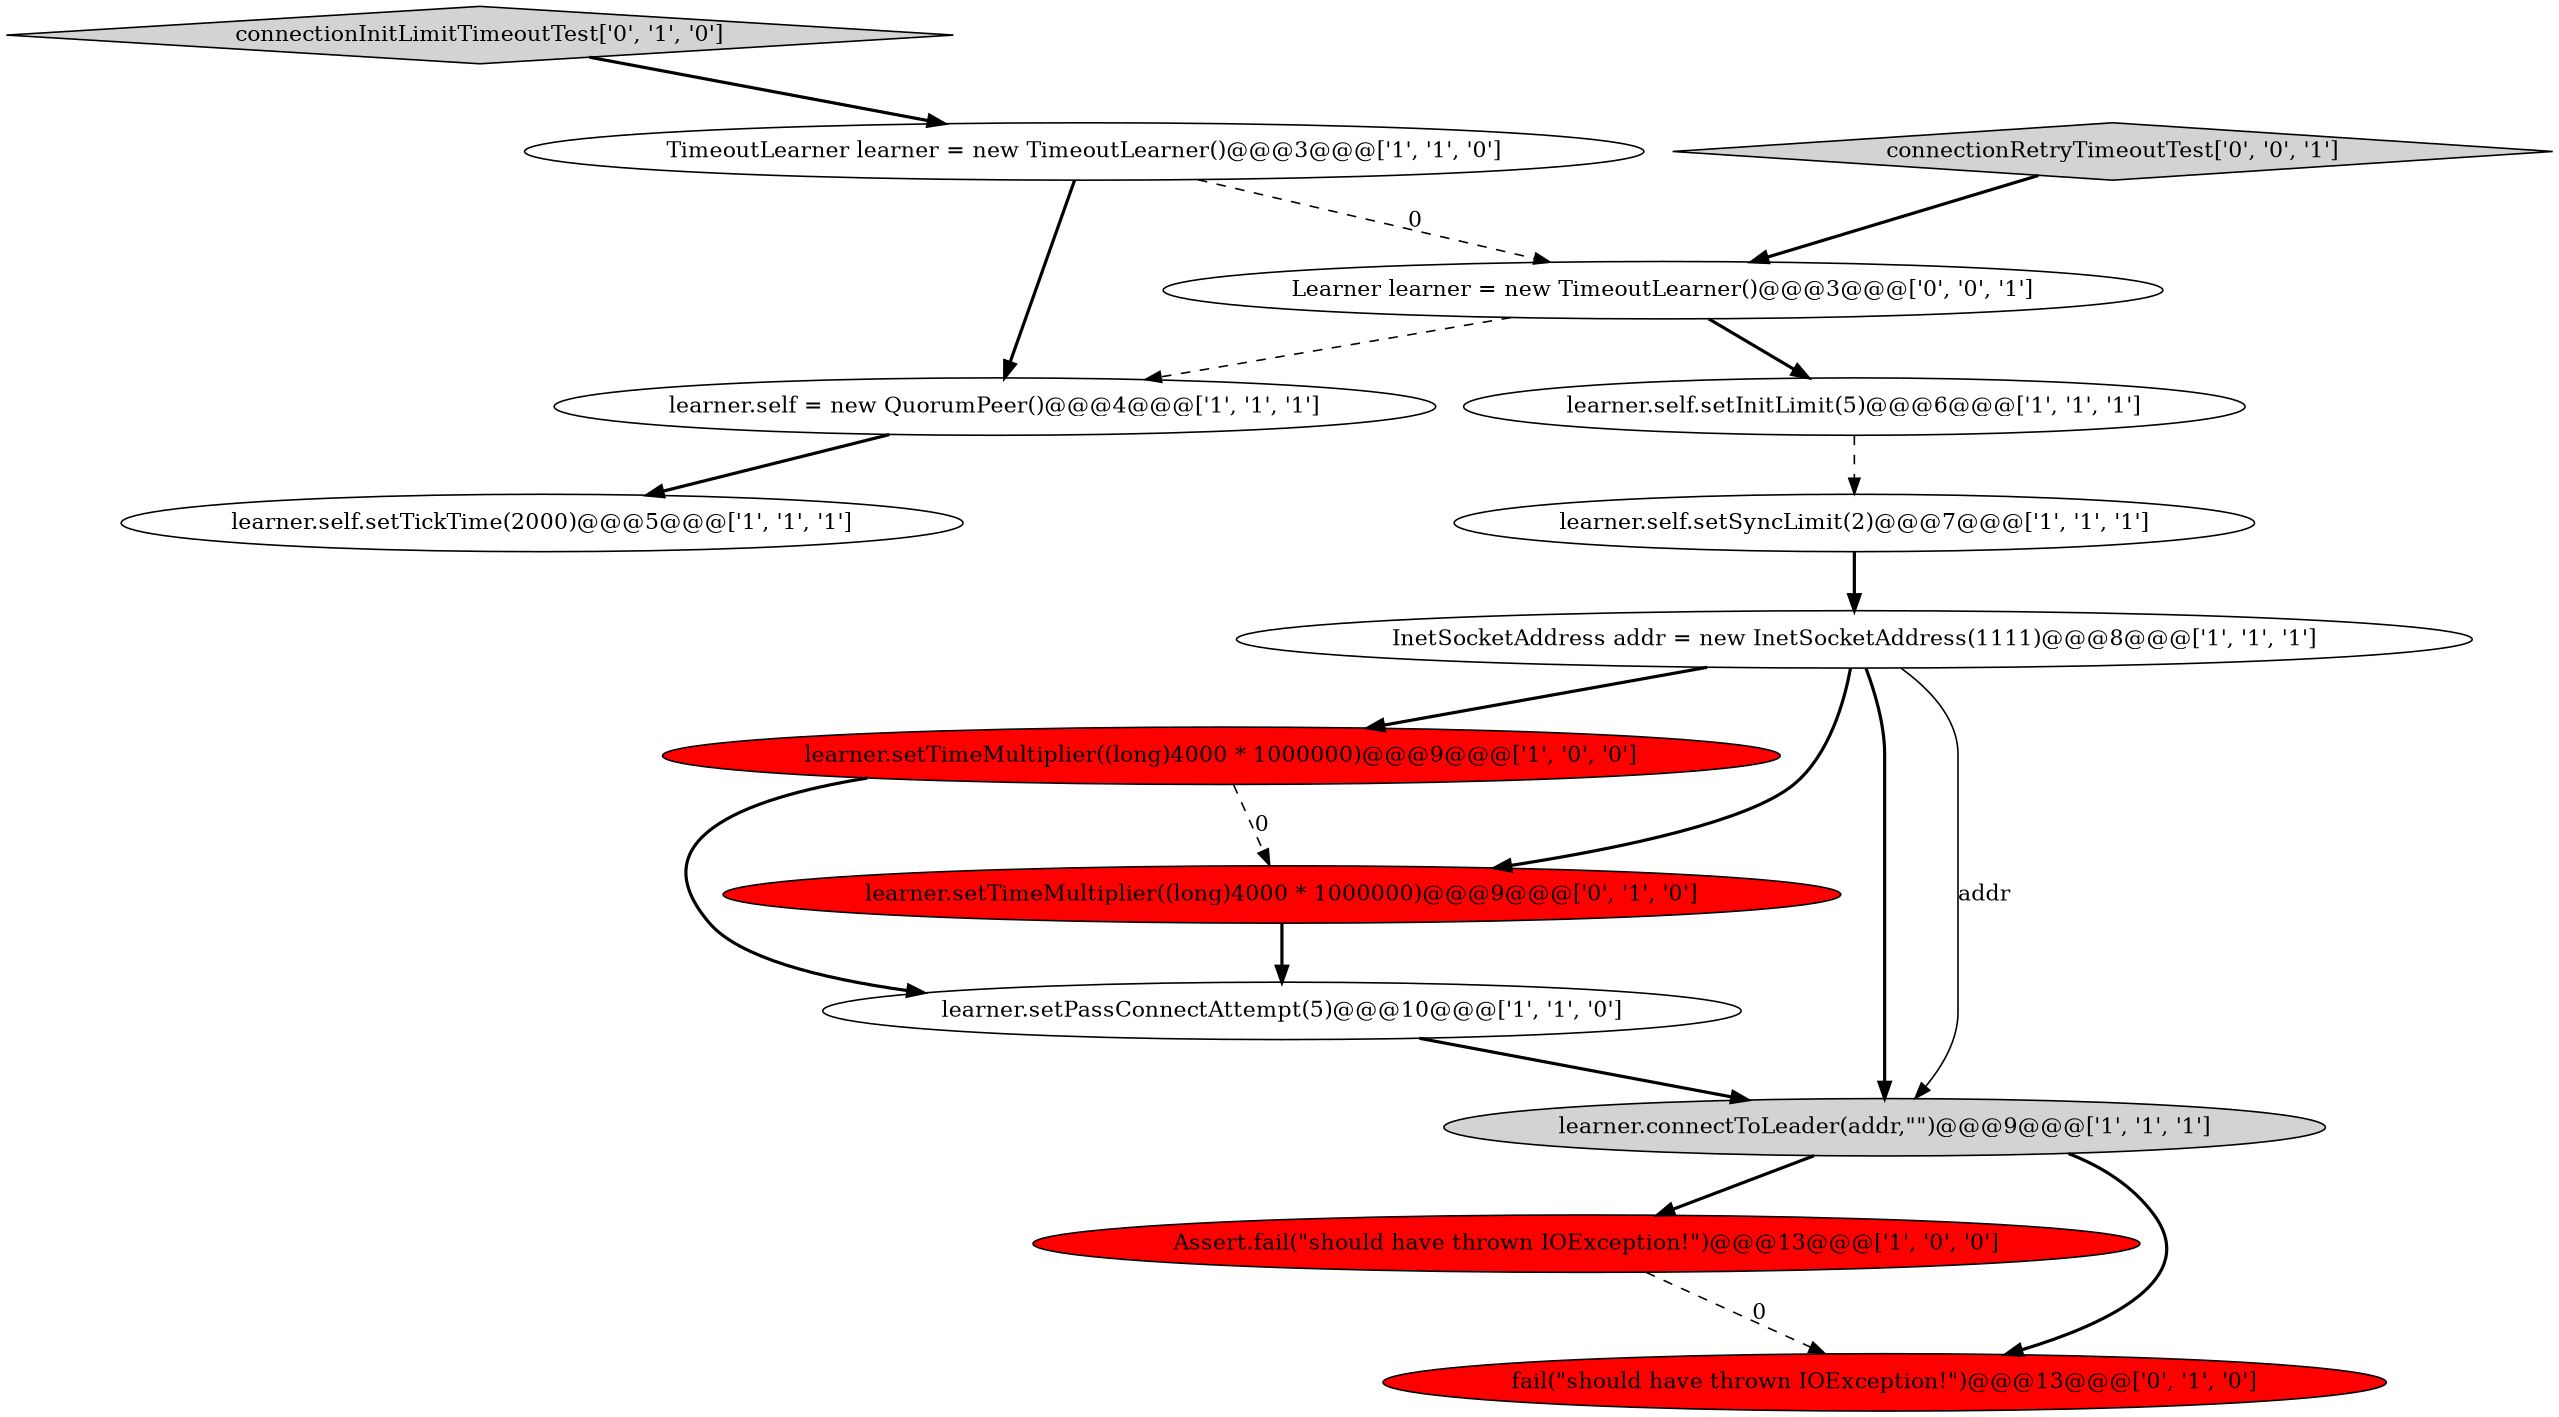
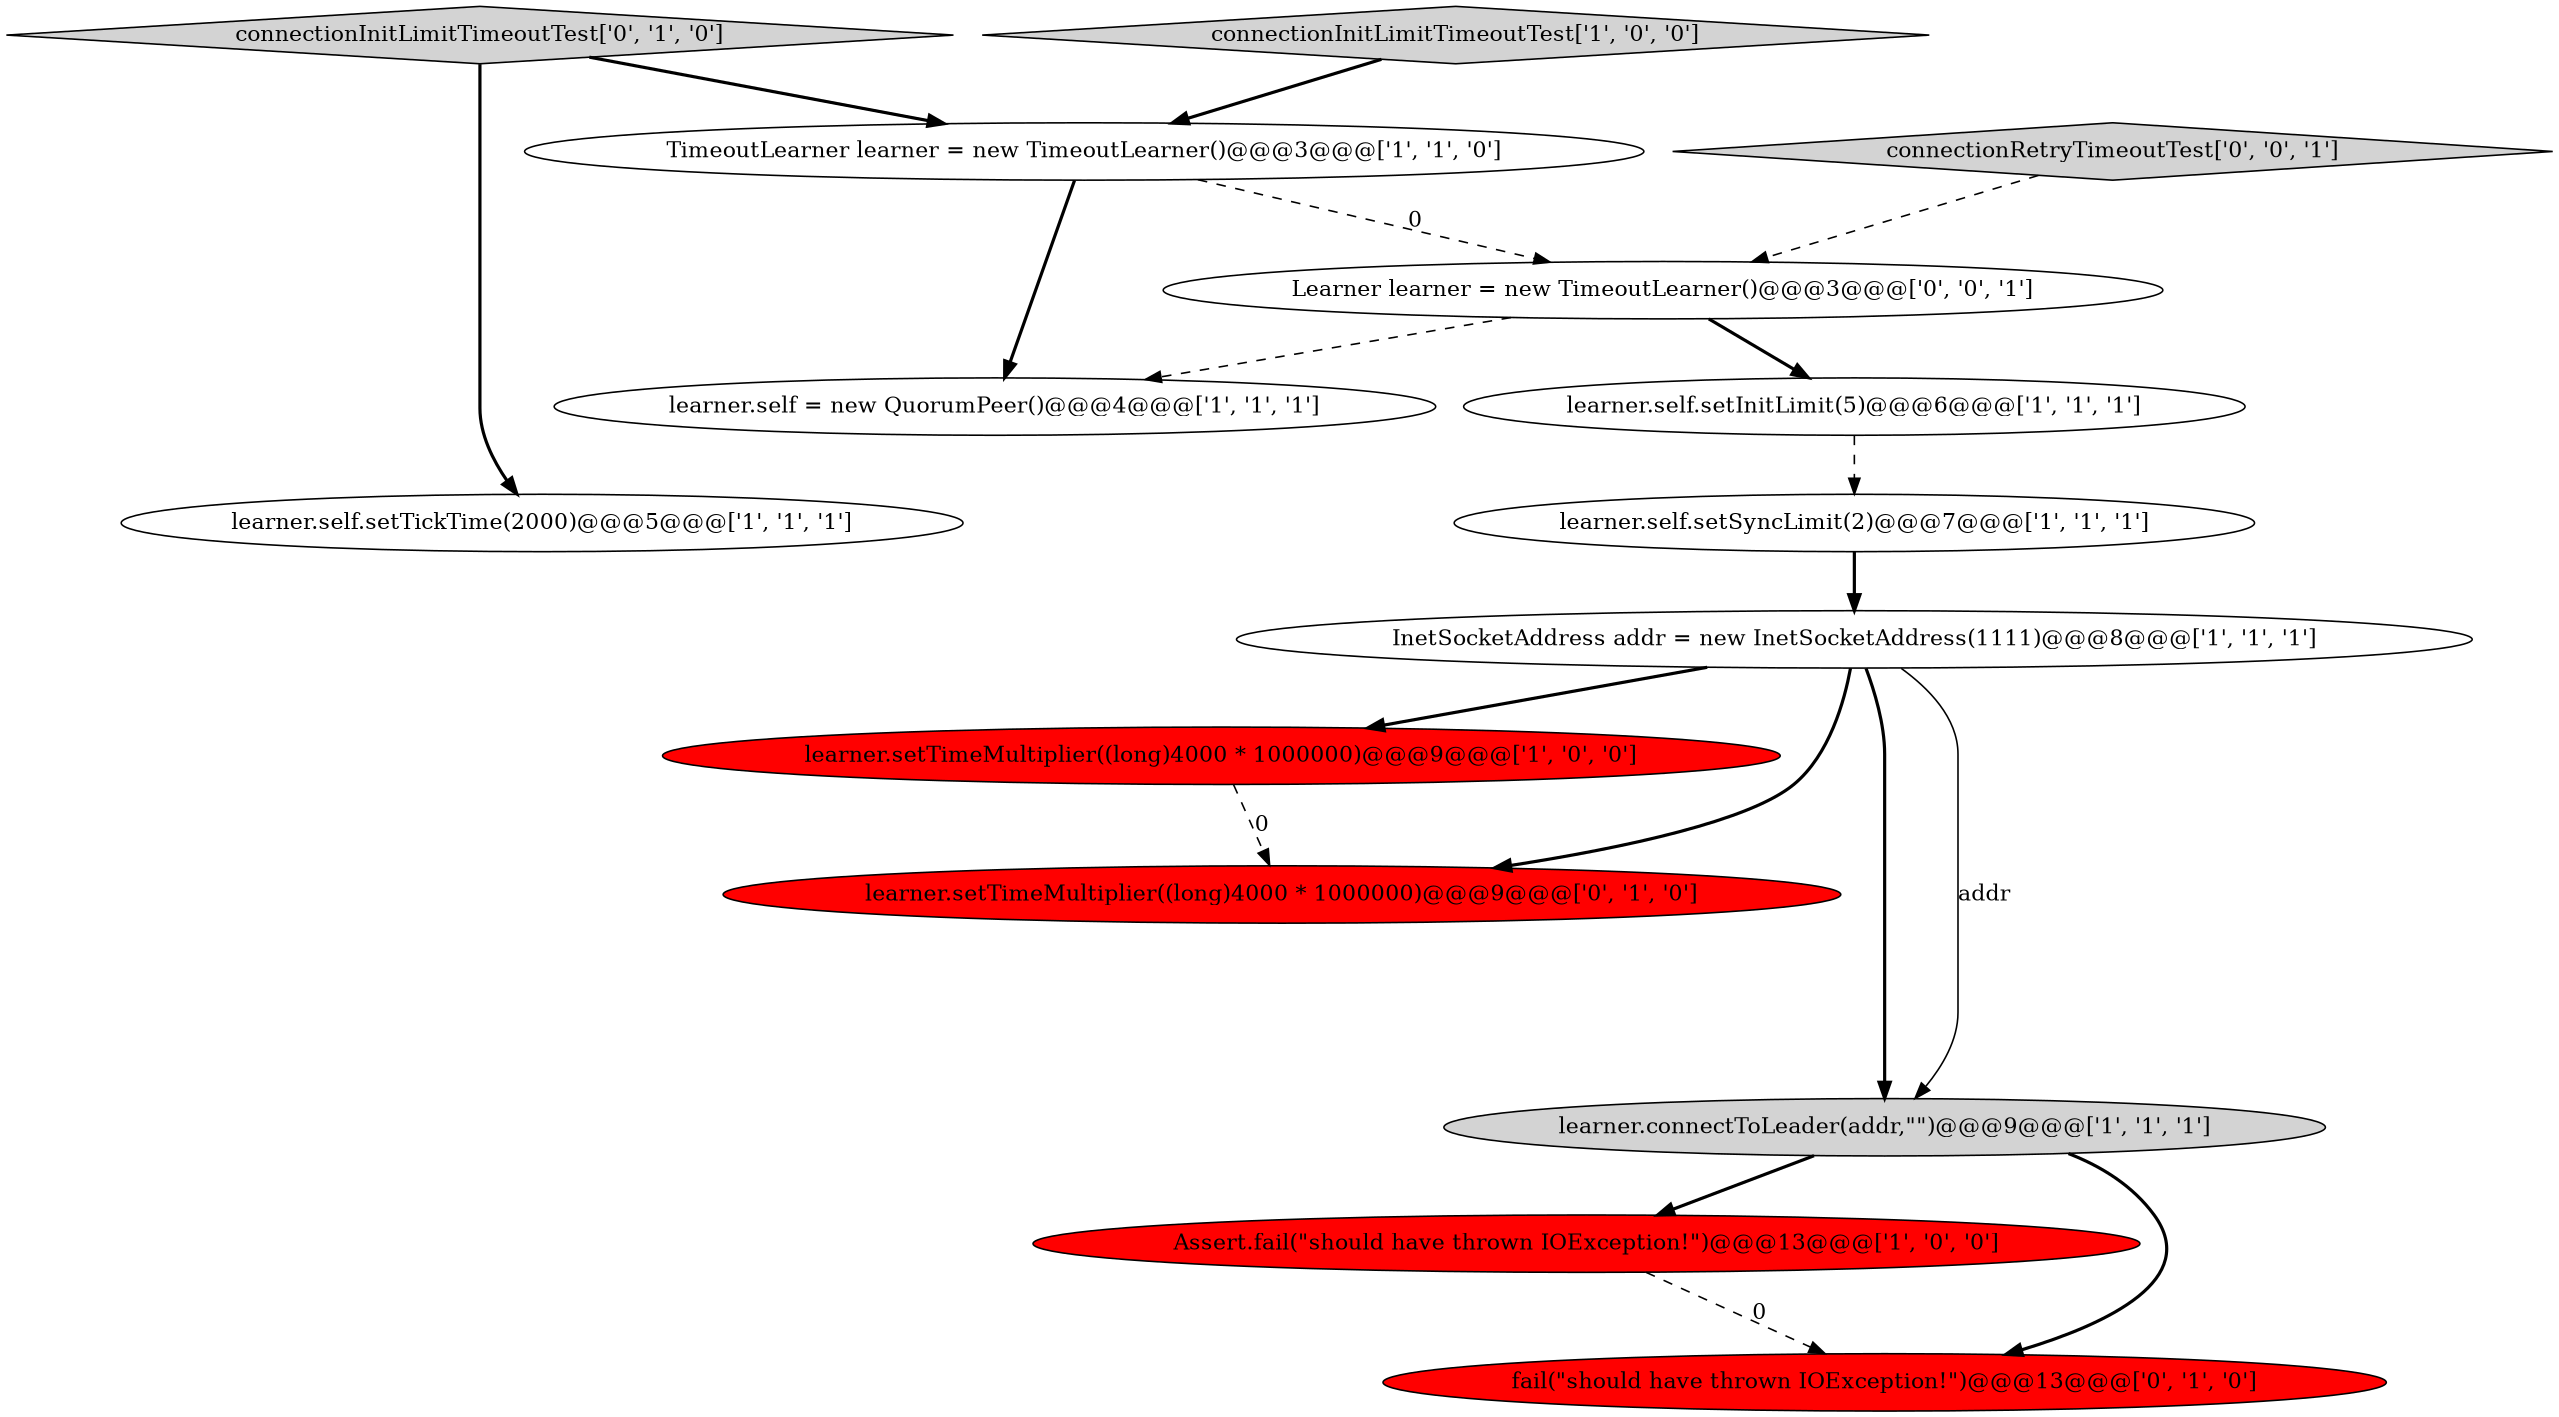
node "connectionInitLimitTimeoutTest['1', '0', '0']": added
edge "connectionRetryTimeoutTest['0', '0', '1']" -> "Learner learner = new TimeoutLearner()@@@3@@@['0', '0', '1']": style bold -> dashed
edge "learner.self = new QuorumPeer()@@@4@@@['1', '1', '1']" -> "learner.self.setTickTime(2000)@@@5@@@['1', '1', '1']": now "connectionInitLimitTimeoutTest['0', '1', '0']" -> "learner.self.setTickTime(2000)@@@5@@@['1', '1', '1']"
node "learner.setPassConnectAttempt(5)@@@10@@@['1', '1', '0']": removed
